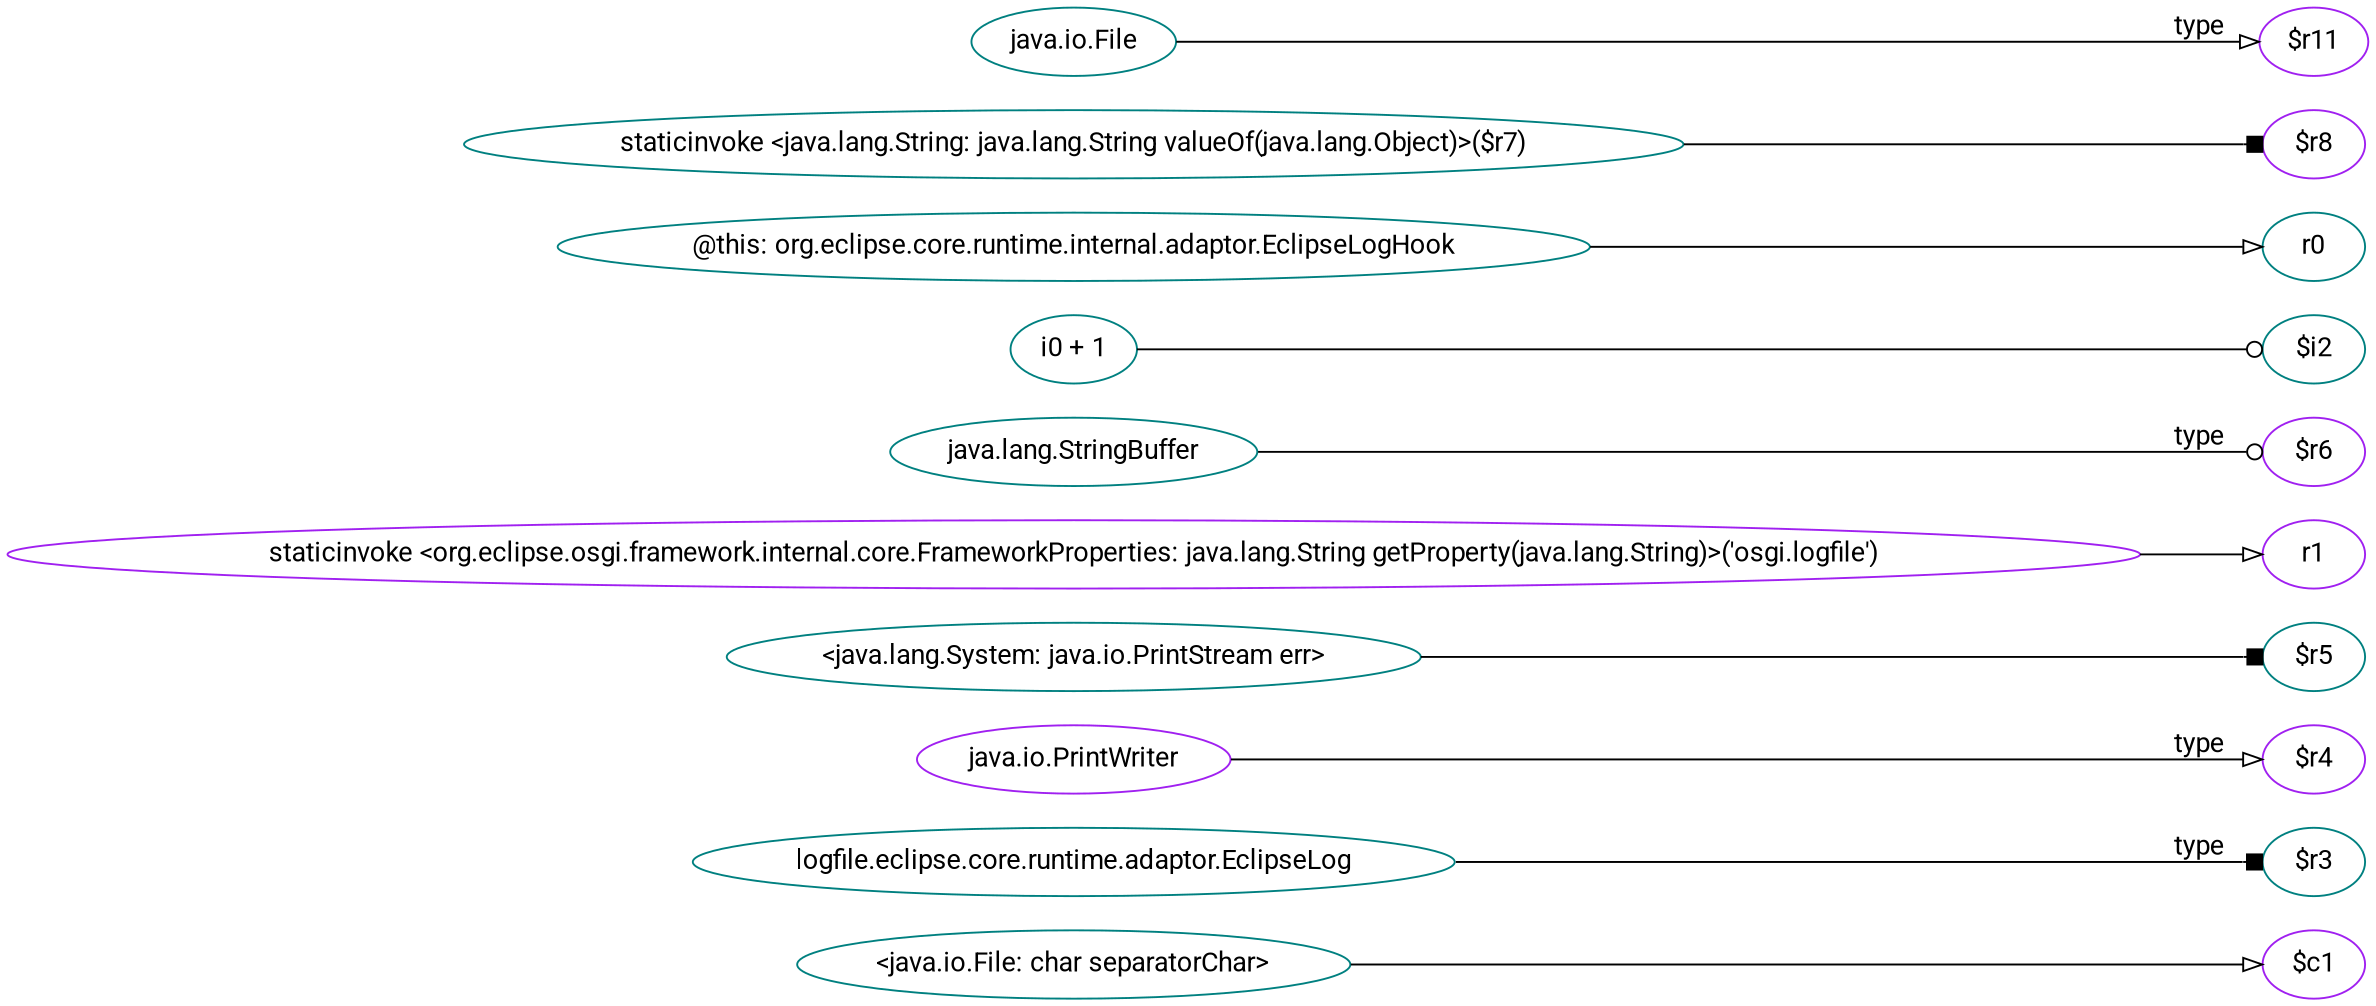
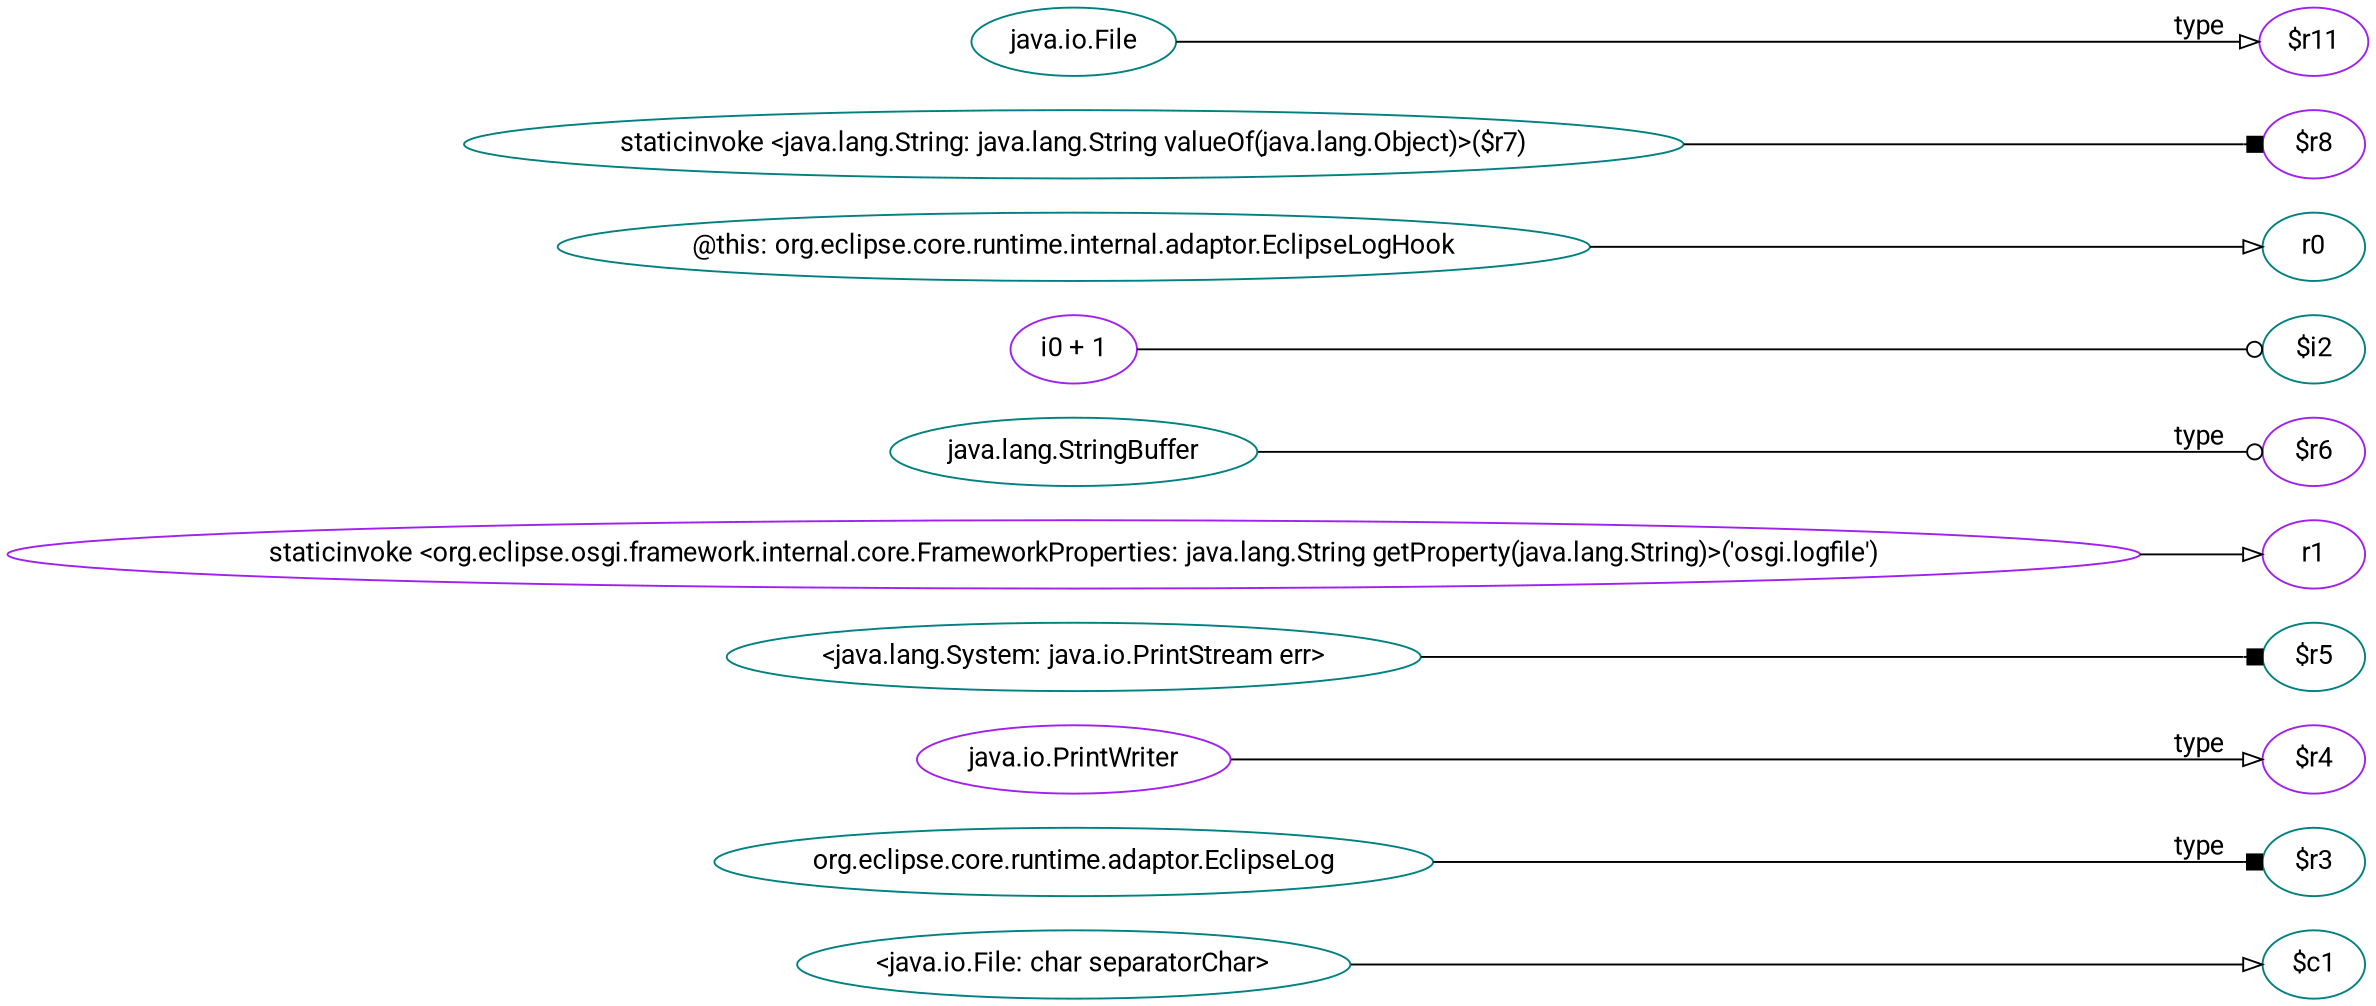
node "i0 + 1": color teal -> purple
node "logfile.eclipse.core.runtime.adaptor.EclipseLog": label "logfile.eclipse.core.runtime.adaptor.EclipseLog" -> "org.eclipse.core.runtime.adaptor.EclipseLog"
node "$c1": color purple -> teal
